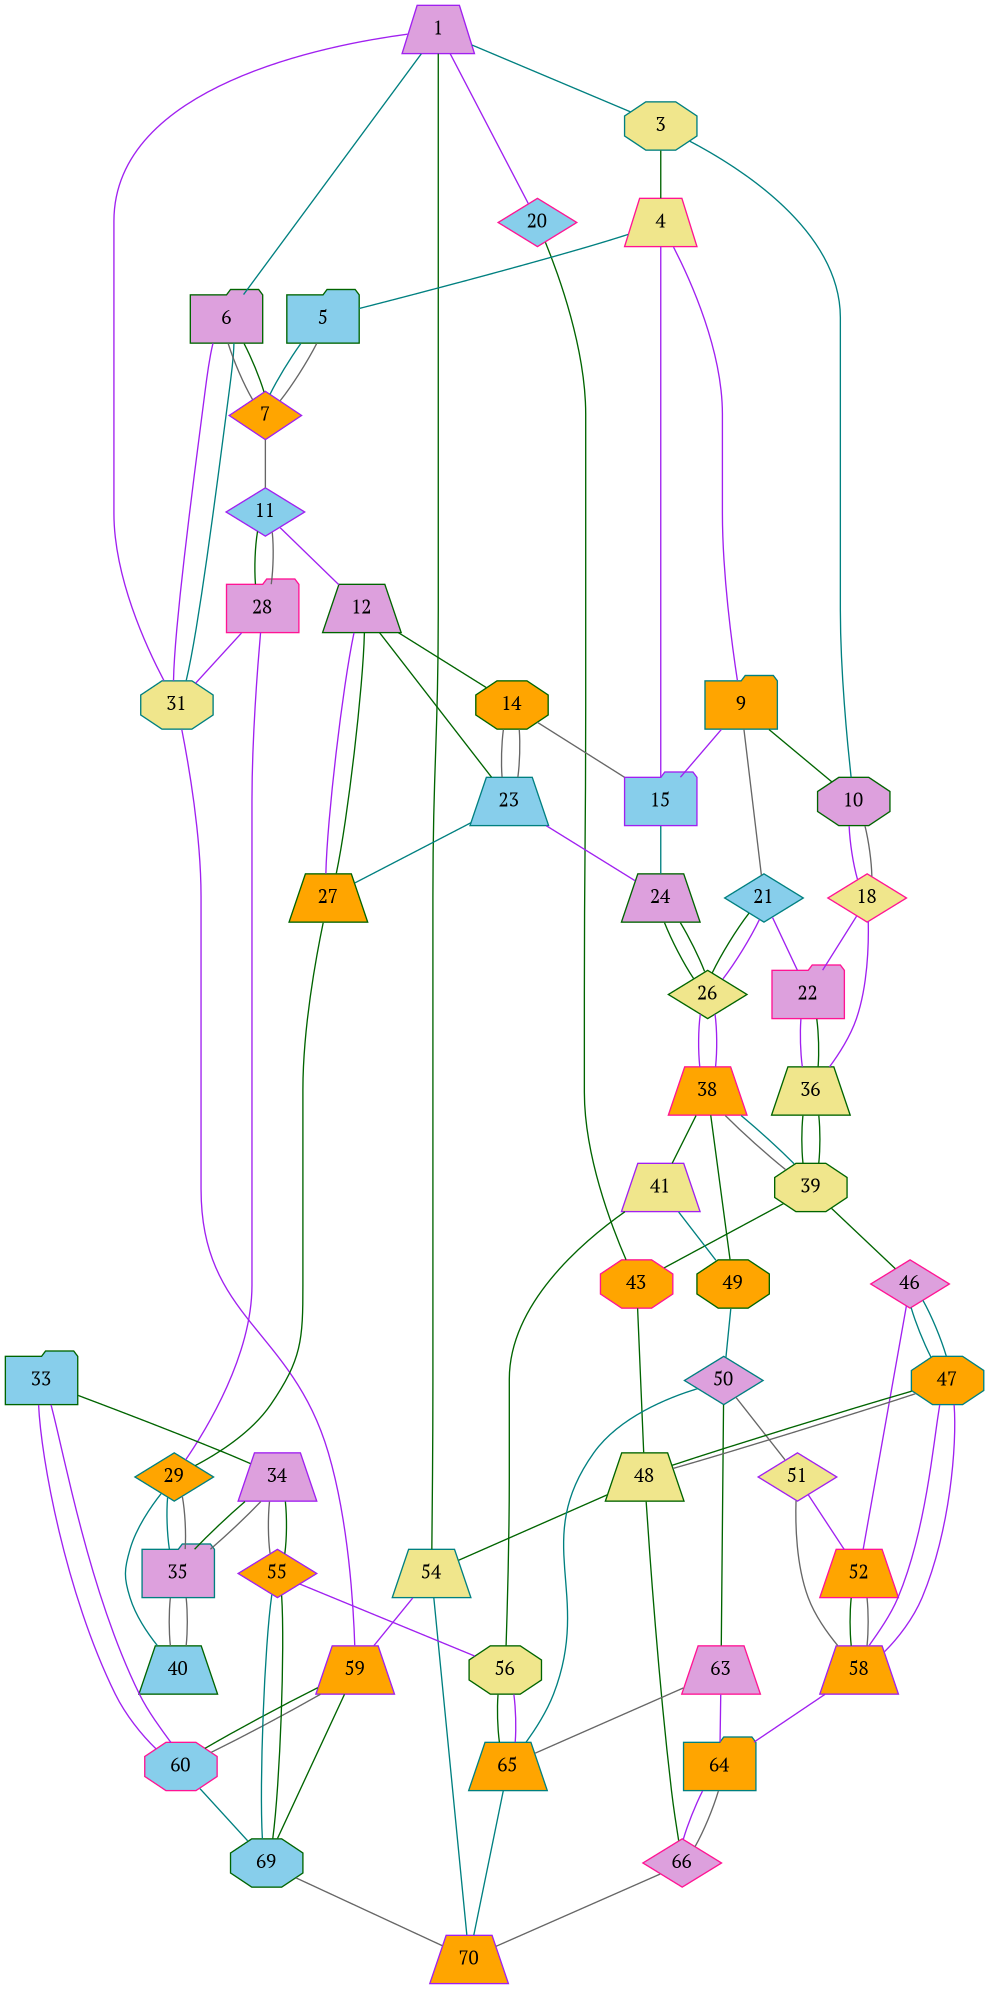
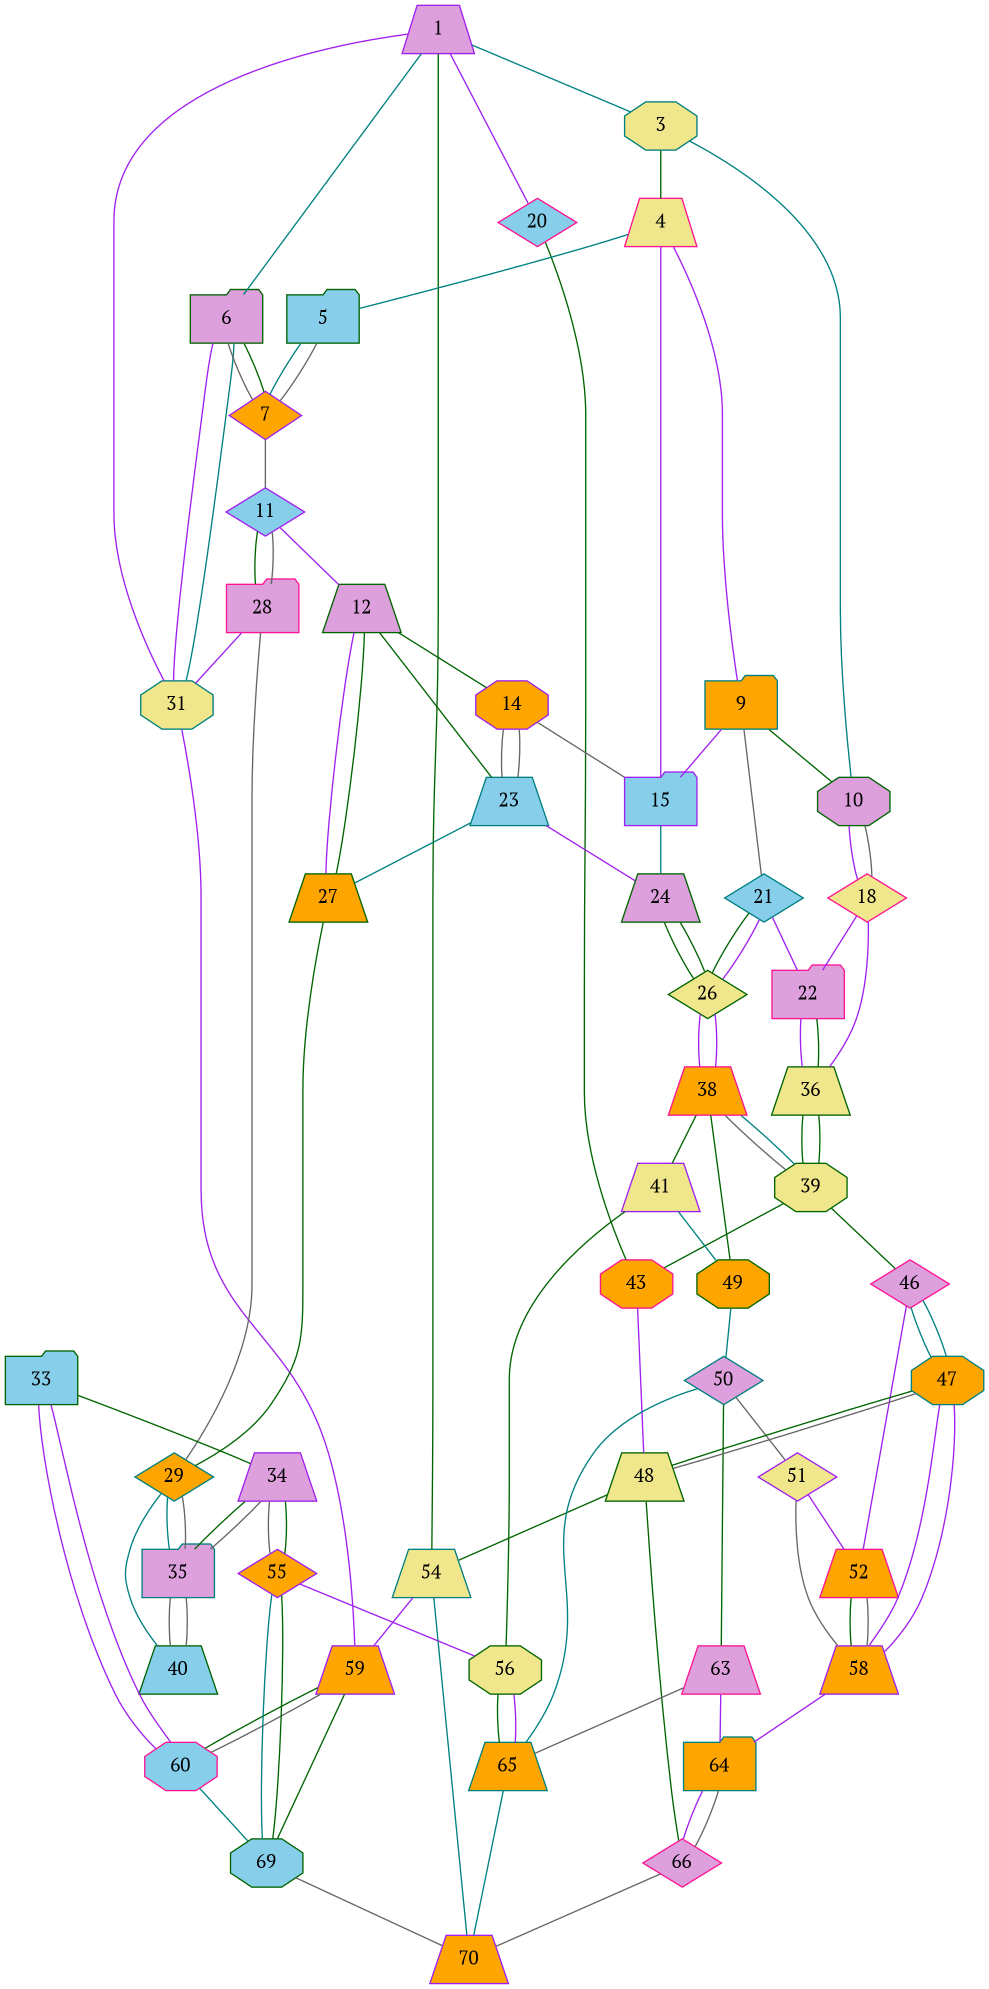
node "14": color darkgreen -> purple
edge "28" -- "29": color purple -> gray40
edge "43" -- "48": color darkgreen -> purple
